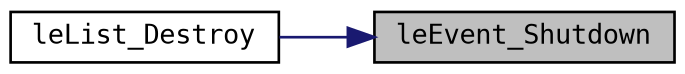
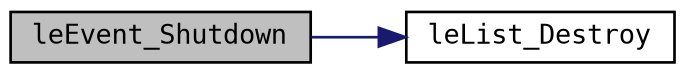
edge "leList_Destroy" -> "leEvent_Shutdown": reversed
